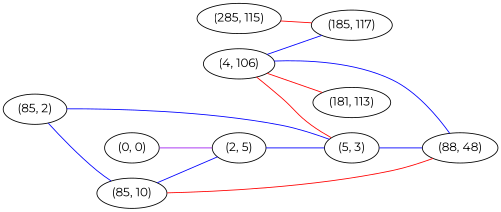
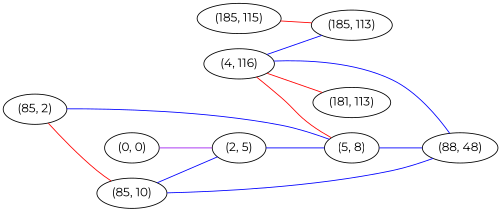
node "(285, 115)": label "(285, 115)" -> "(185, 115)"
node "(185, 117)": label "(185, 117)" -> "(185, 113)"
node "(4, 106)": label "(4, 106)" -> "(4, 116)"
node "(5, 3)": label "(5, 3)" -> "(5, 8)"
edge "(85, 2)" -- "(85, 10)": color blue -> red
edge "(88, 48)" -- "(85, 10)": color red -> blue
